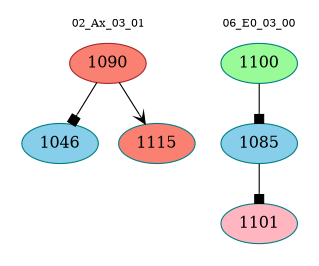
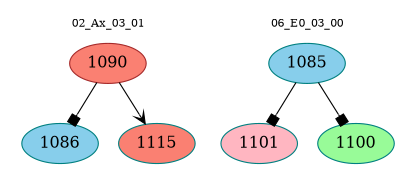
edge "1100" -> "1085": reversed
node "1046": label "1046" -> "1086"
